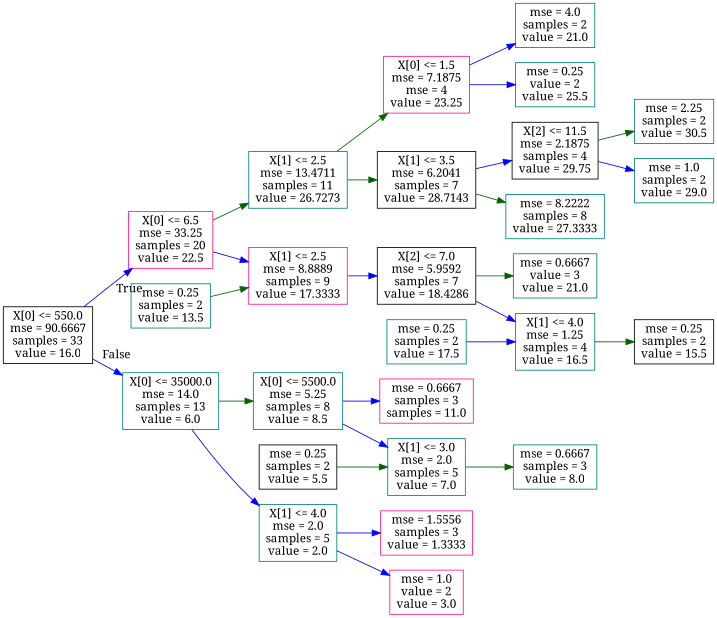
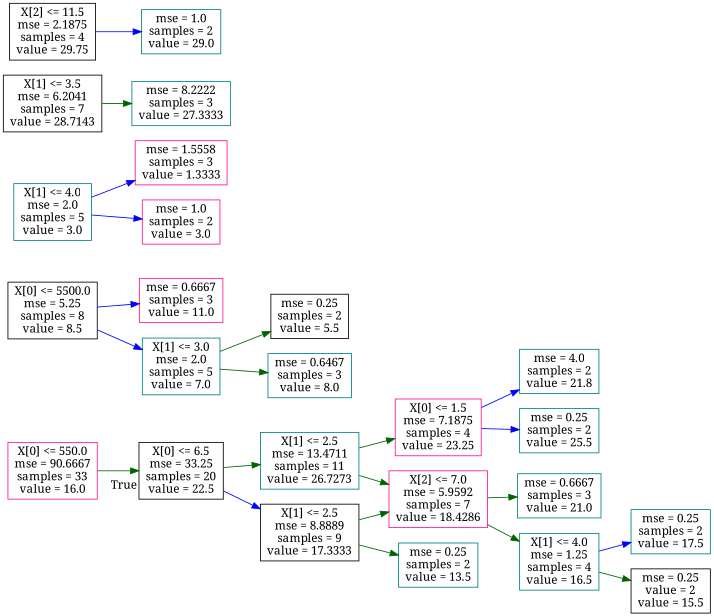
node "mse = 4.0 samples = 2 value = 21.0": label "mse = 4.0 samples = 2 value = 21.0" -> "mse = 4.0 samples = 2 value = 21.8"
node "X[0] <= 1.5 mse = 7.1875 mse = 4 value = 23.25": label "X[0] <= 1.5 mse = 7.1875 mse = 4 value = 23.25" -> "X[0] <= 1.5 mse = 7.1875 samples = 4 value = 23.25"
node "mse = 0.25 value = 2 value = 25.5": label "mse = 0.25 value = 2 value = 25.5" -> "mse = 0.25 samples = 2 value = 25.5"
node "mse = 2.25 samples = 2 value = 30.5": removed
edge "X[1] <= 3.5 mse = 6.2041 samples = 7 value = 28.7143" -> "X[2] <= 11.5 mse = 2.1875 samples = 4 value = 29.75": removed
edge "X[1] <= 2.5 mse = 13.4711 samples = 11 value = 26.7273" -> "X[1] <= 3.5 mse = 6.2041 samples = 7 value = 28.7143": now "X[1] <= 2.5 mse = 13.4711 samples = 11 value = 26.7273" -> "X[2] <= 7.0 mse = 5.9592 samples = 7 value = 18.4286"
node "mse = 8.2222 samples = 8 value = 27.3333": label "mse = 8.2222 samples = 8 value = 27.3333" -> "mse = 8.2222 samples = 3 value = 27.3333"
node "X[0] <= 6.5 mse = 33.25 samples = 20 value = 22.5": color deeppink -> black
node "X[1] <= 2.5 mse = 8.8889 samples = 9 value = 17.3333": color deeppink -> black
edge "X[1] <= 2.5 mse = 8.8889 samples = 9 value = 17.3333" -> "X[2] <= 7.0 mse = 5.9592 samples = 7 value = 18.4286": color blue -> darkgreen
node "X[2] <= 7.0 mse = 5.9592 samples = 7 value = 18.4286": color black -> deeppink
node "mse = 0.6667 value = 3 value = 21.0": label "mse = 0.6667 value = 3 value = 21.0" -> "mse = 0.6667 samples = 3 value = 21.0"
edge "X[0] <= 550.0 mse = 90.6667 samples = 33 value = 16.0" -> "X[0] <= 6.5 mse = 33.25 samples = 20 value = 22.5": color blue -> darkgreen
edge "mse = 0.25 samples = 2 value = 13.5" -> "X[1] <= 2.5 mse = 8.8889 samples = 9 value = 17.3333": reversed
edge "X[2] <= 7.0 mse = 5.9592 samples = 7 value = 18.4286" -> "X[1] <= 4.0 mse = 1.25 samples = 4 value = 16.5": color blue -> darkgreen
node "X[0] <= 550.0 mse = 90.6667 samples = 33 value = 16.0": color black -> deeppink
edge "mse = 0.25 samples = 2 value = 17.5" -> "X[1] <= 4.0 mse = 1.25 samples = 4 value = 16.5": reversed
node "mse = 0.25 samples = 2 value = 15.5": label "mse = 0.25 samples = 2 value = 15.5" -> "mse = 0.25 value = 2 value = 15.5"
node "X[0] <= 35000.0 mse = 14.0 samples = 13 value = 6.0": removed
node "X[0] <= 5500.0 mse = 5.25 samples = 8 value = 8.5": color teal -> black
node "mse = 0.6667 samples = 3 samples = 11.0": label "mse = 0.6667 samples = 3 samples = 11.0" -> "mse = 0.6667 samples = 3 value = 11.0"
edge "mse = 0.25 samples = 2 value = 5.5" -> "X[1] <= 3.0 mse = 2.0 samples = 5 value = 7.0": reversed
node "mse = 0.6667 samples = 3 value = 8.0": label "mse = 0.6667 samples = 3 value = 8.0" -> "mse = 0.6467 samples = 3 value = 8.0"
node "X[1] <= 4.0 mse = 2.0 samples = 5 value = 2.0": label "X[1] <= 4.0 mse = 2.0 samples = 5 value = 2.0" -> "X[1] <= 4.0 mse = 2.0 samples = 5 value = 3.0"
node "mse = 1.5556 samples = 3 value = 1.3333": label "mse = 1.5556 samples = 3 value = 1.3333" -> "mse = 1.5558 samples = 3 value = 1.3333"
node "mse = 1.0 value = 2 value = 3.0": label "mse = 1.0 value = 2 value = 3.0" -> "mse = 1.0 samples = 2 value = 3.0"
